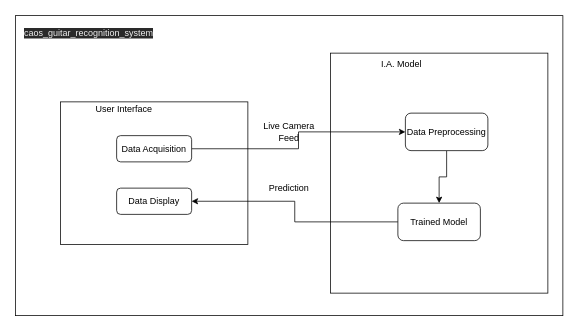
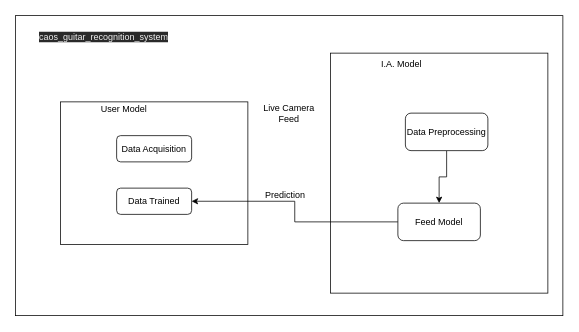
node "caos_guitar_recognition_system": moved (94, 34) -> (109, 38)
node "User Interface": label "User Interface" -> "User Model"
node "Live Camera Feed": moved (289, 132) -> (289, 113)
edge "Data Acquisition" -> "Data Preprocessing": removed
node "Prediction": moved (289, 188) -> (285, 195)
node "Data Display": label "Data Display" -> "Data Trained"
node "Trained Model": label "Trained Model" -> "Feed Model"
